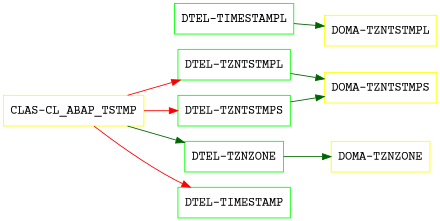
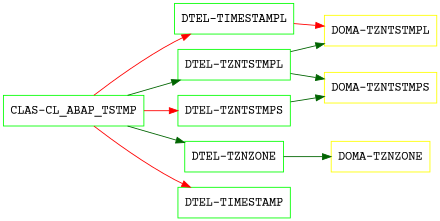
edge "DTEL-TIMESTAMPL" -> "DOMA-TZNTSTMPL": color darkgreen -> red
edge "DTEL-TZNTSTMPL" -> "DOMA-TZNTSTMPL": added
edge "CLAS-CL_ABAP_TSTMP" -> "DTEL-TIMESTAMPL": added
edge "CLAS-CL_ABAP_TSTMP" -> "DTEL-TZNTSTMPL": color red -> darkgreen
node "CLAS-CL_ABAP_TSTMP": color yellow -> green
